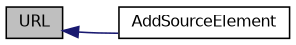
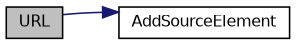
edge "AddSourceElement" -> "URL": reversed
